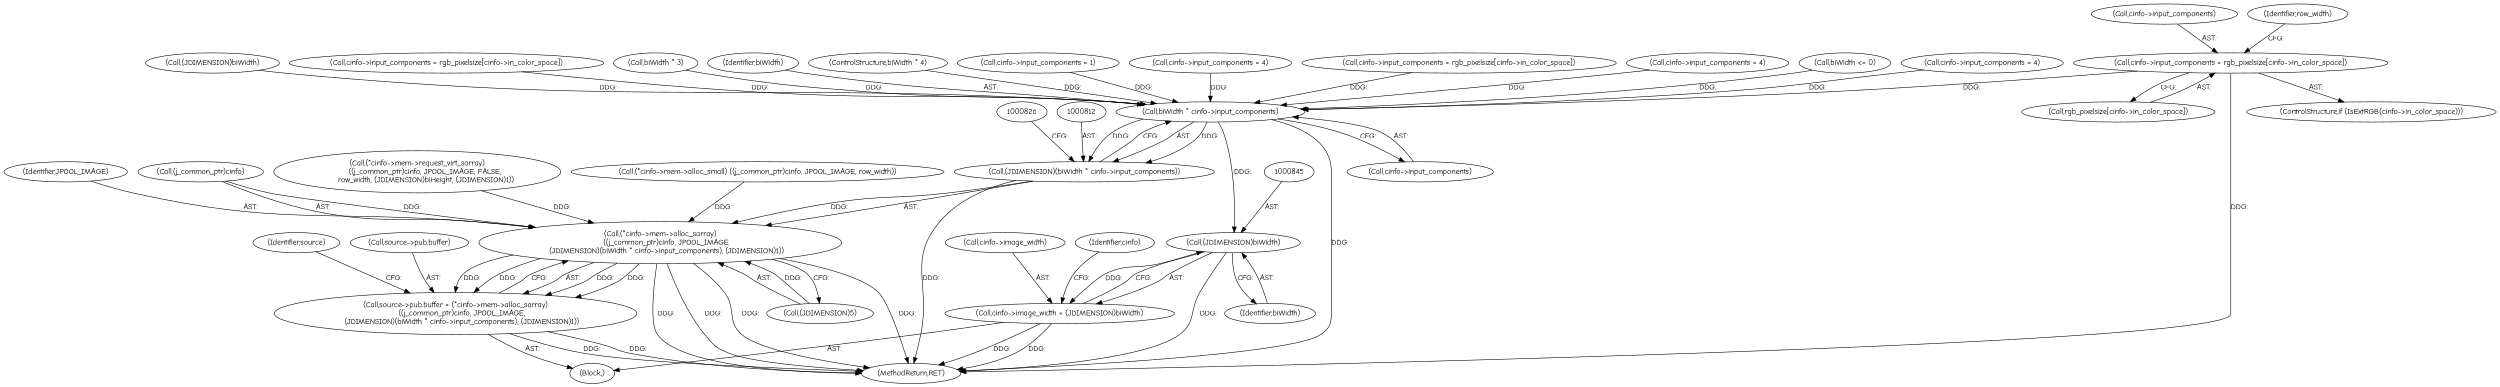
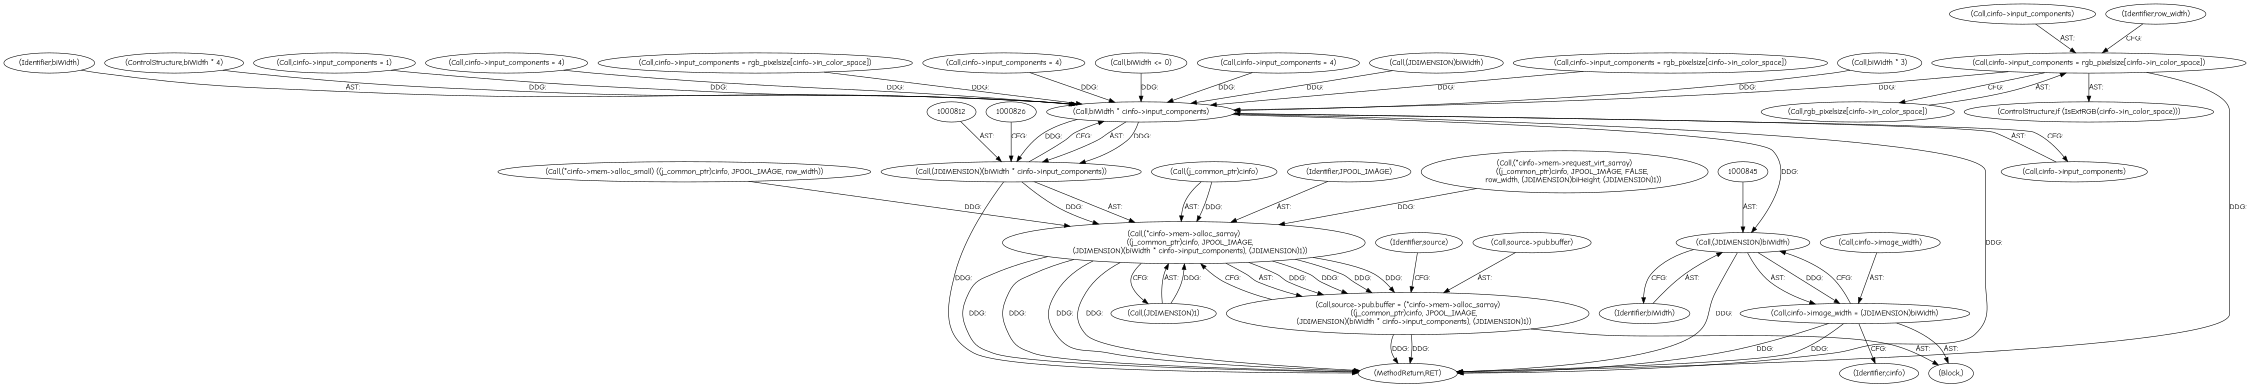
edge "(Identifier,cinfo)" -> "(Call,cinfo->image_width = (JDIMENSION)biWidth)": reversed
node "(Call,(JDIMENSION)5)": label "(Call,(JDIMENSION)5)" -> "(Call,(JDIMENSION)1)"
